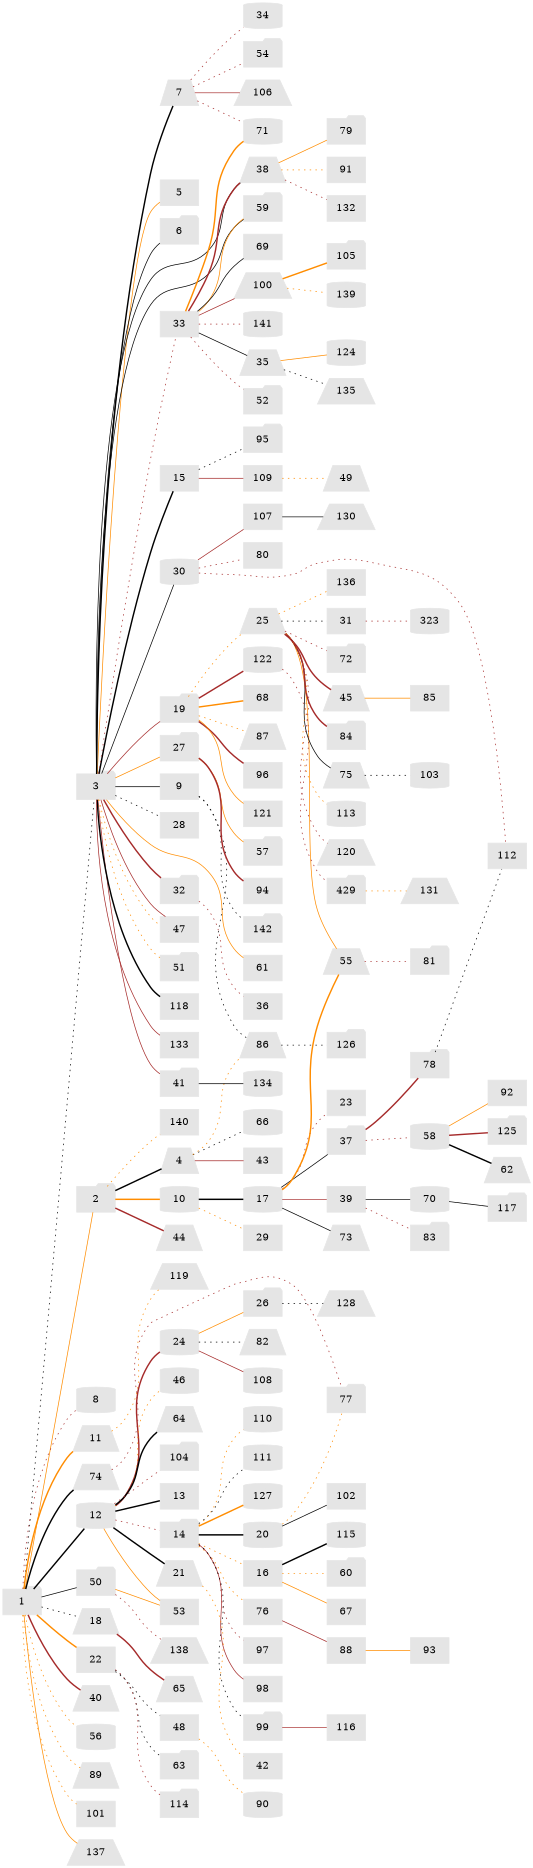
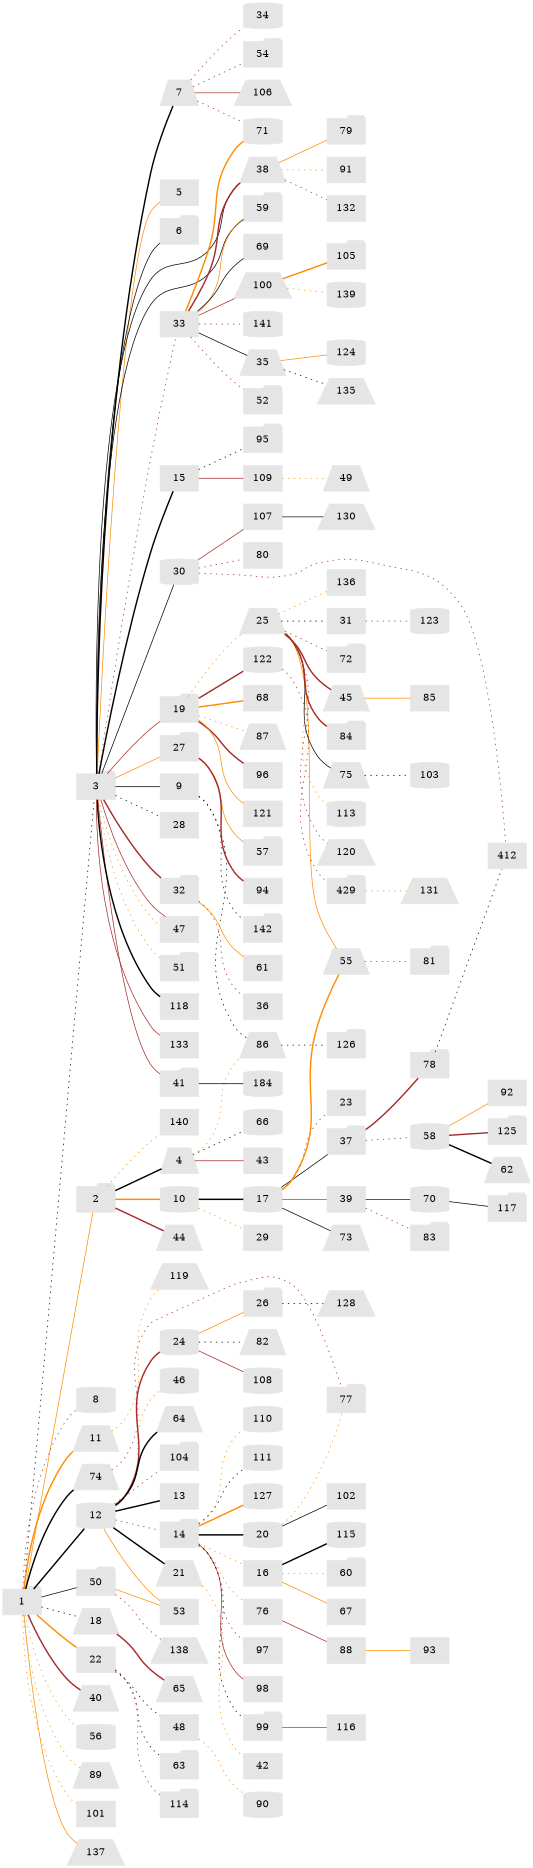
node "323": label "323" -> "123"
node "112": label "112" -> "412"
edge "3" -- "61": now "32" -- "61"
node "134": label "134" -> "184"
